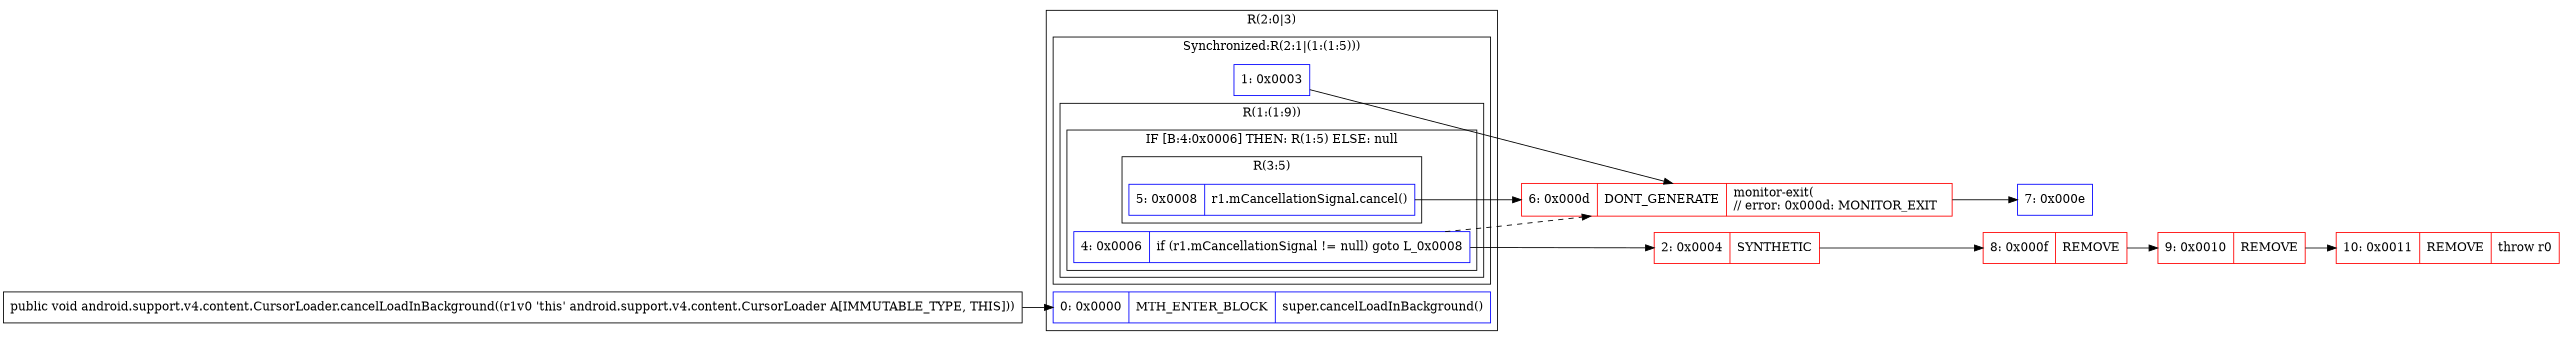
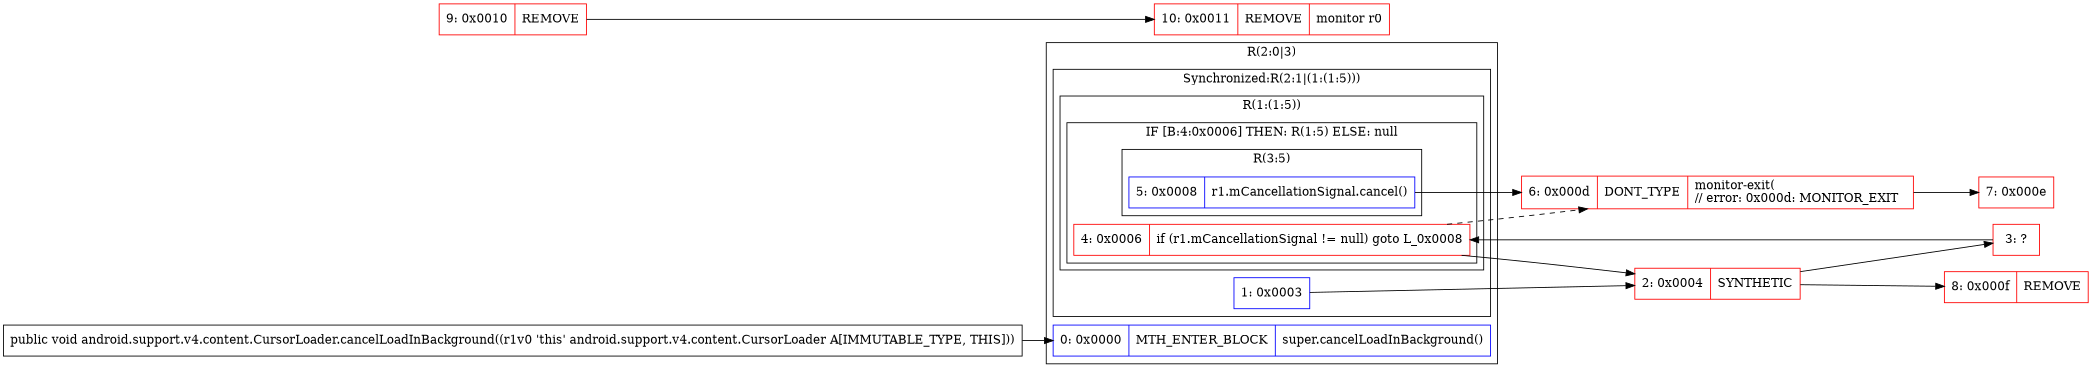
cluster "R(1:(1:9))": label "R(1:(1:9))" -> "R(1:(1:5))"
edge "1: 0x0003" -> "6: 0x000d": now "1: 0x0003" -> "2: 0x0004"
node "6: 0x000d": text "DONT_GENERATE" -> "DONT_TYPE"
node "7: 0x000e": color blue -> red
node "3: ?": added
node "4: 0x0006": color blue -> red
edge "8: 0x000f" -> "9: 0x0010": removed
node "10: 0x0011": text "throw r0" -> "monitor r0"
